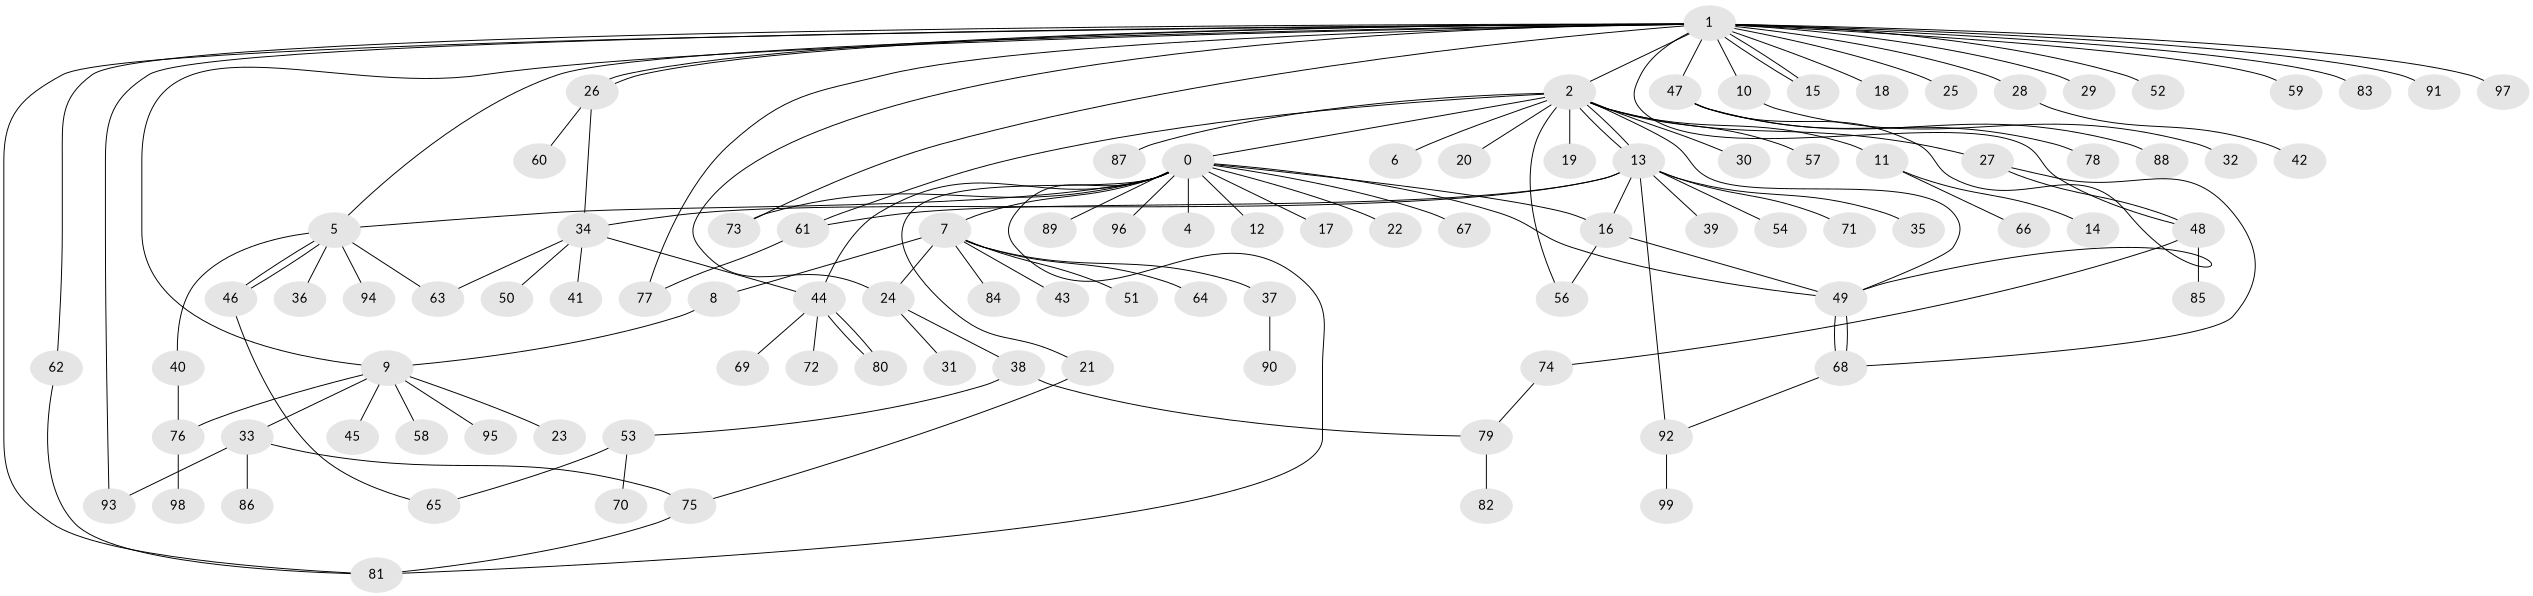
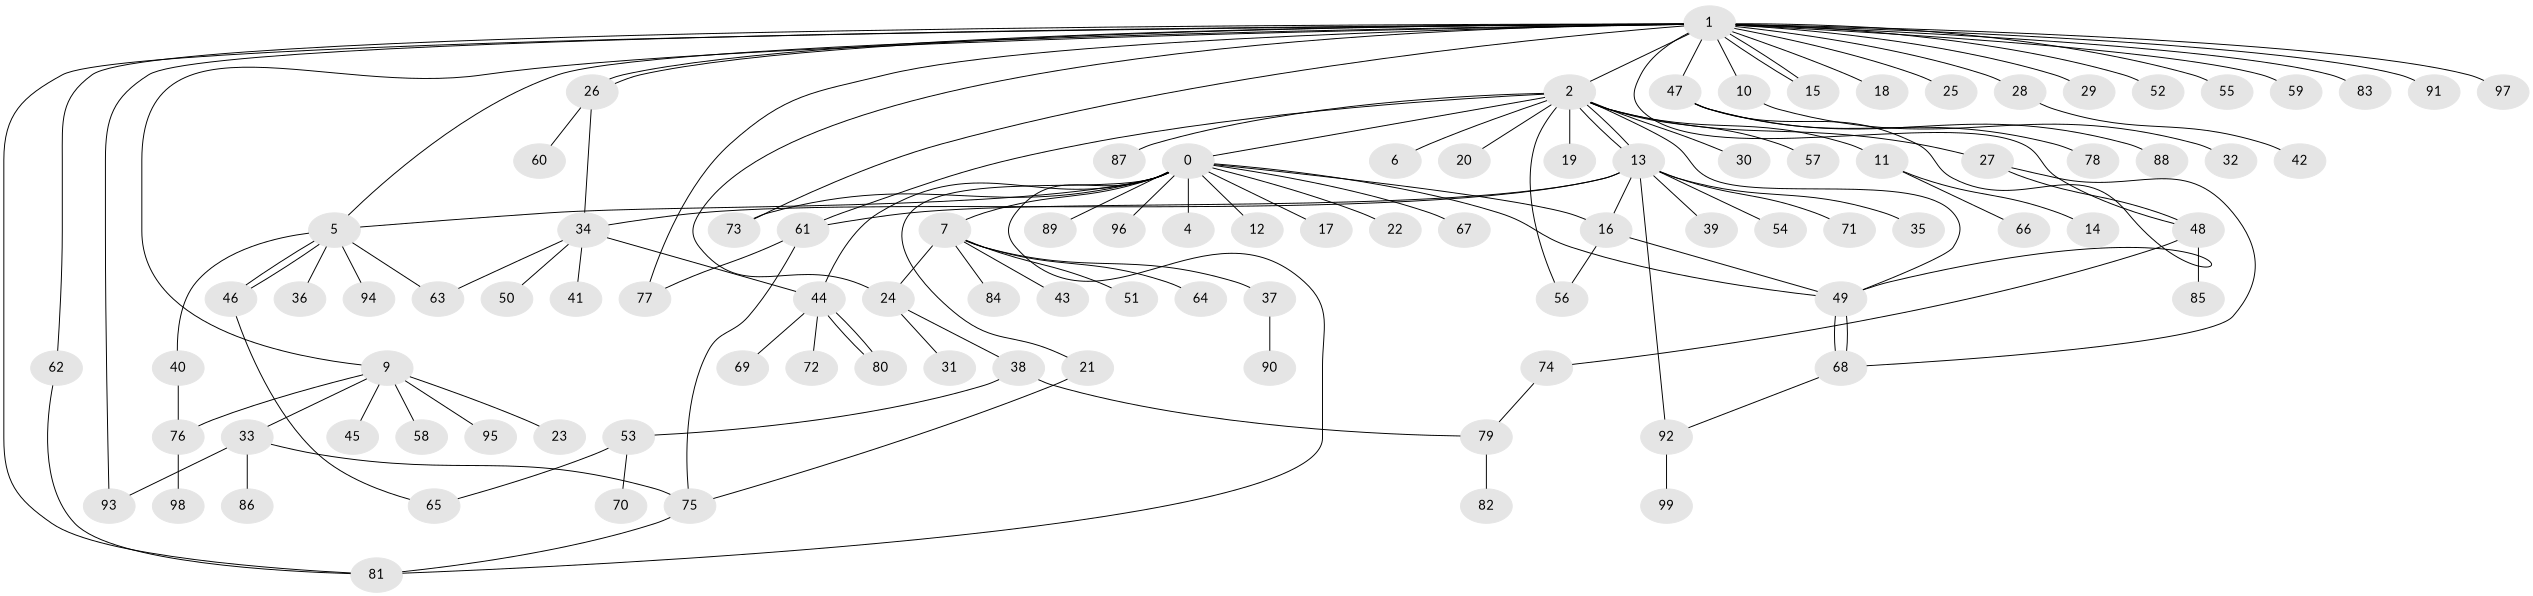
node "55": added
node "8": removed
edge "61" -- "75": added
